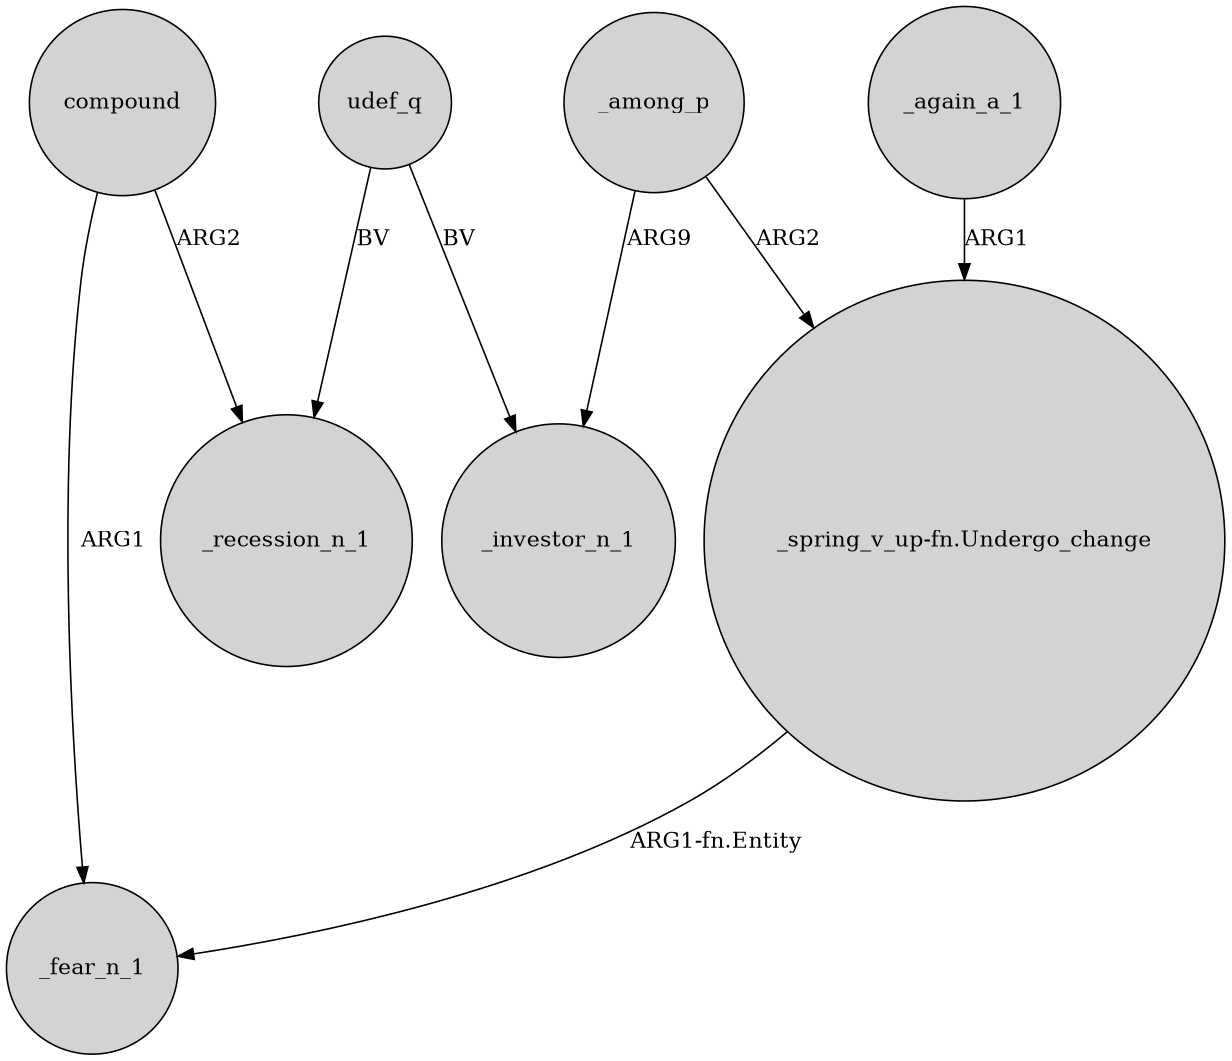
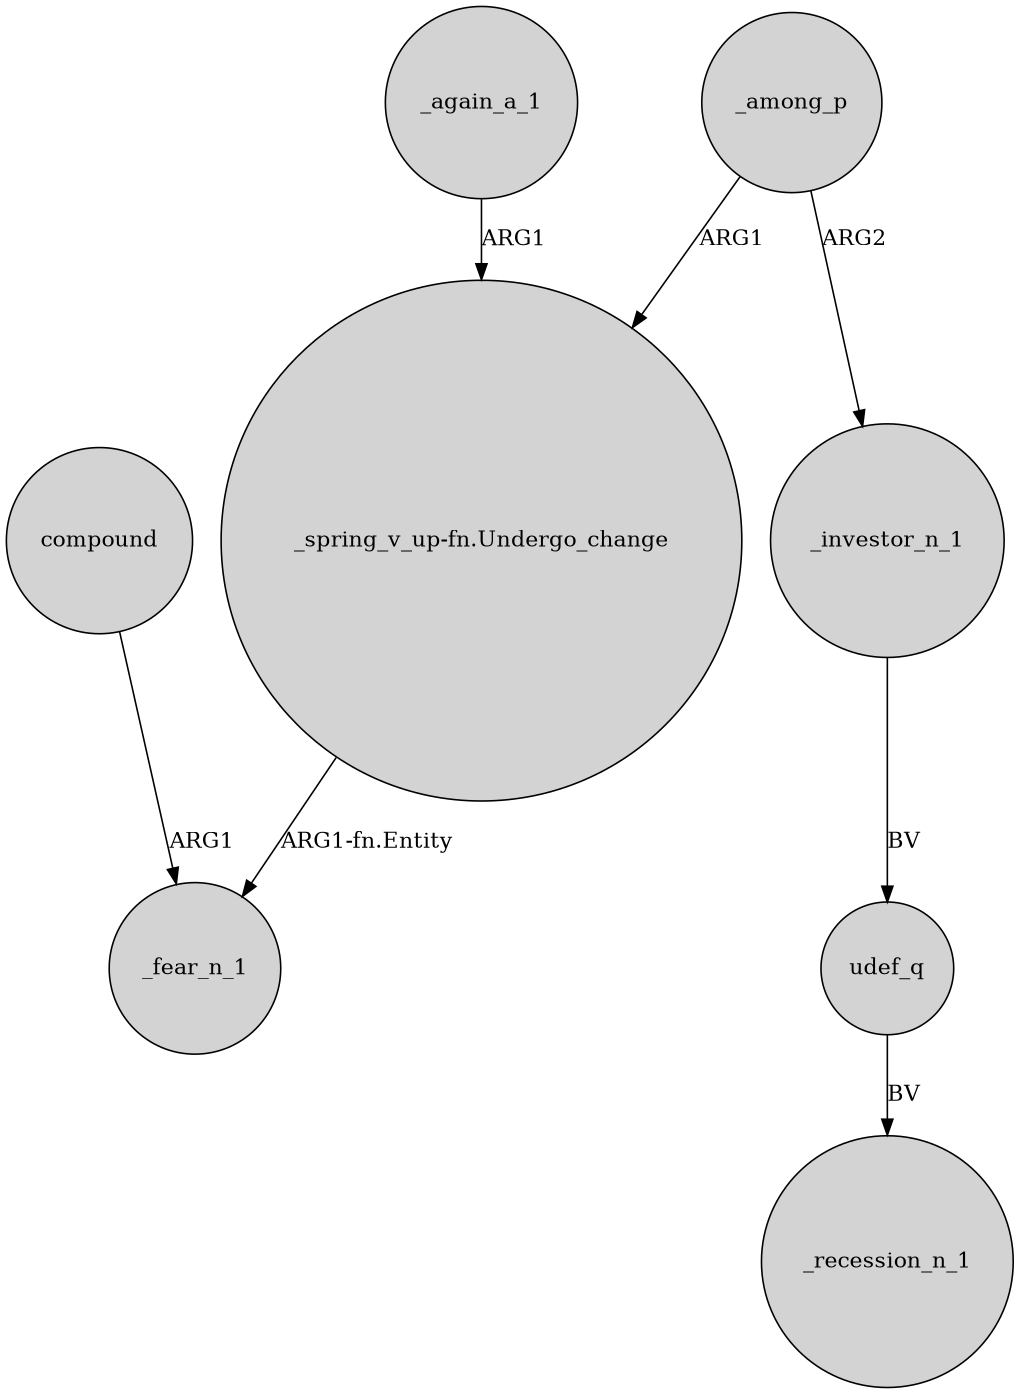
edge "_among_p" -> "_investor_n_1": label "ARG9" -> "ARG2"
edge "_among_p" -> "_spring_v_up-fn.Undergo_change": label "ARG2" -> "ARG1"
edge "udef_q" -> "_investor_n_1": reversed
edge "compound" -> "_recession_n_1": removed, label "ARG2"
